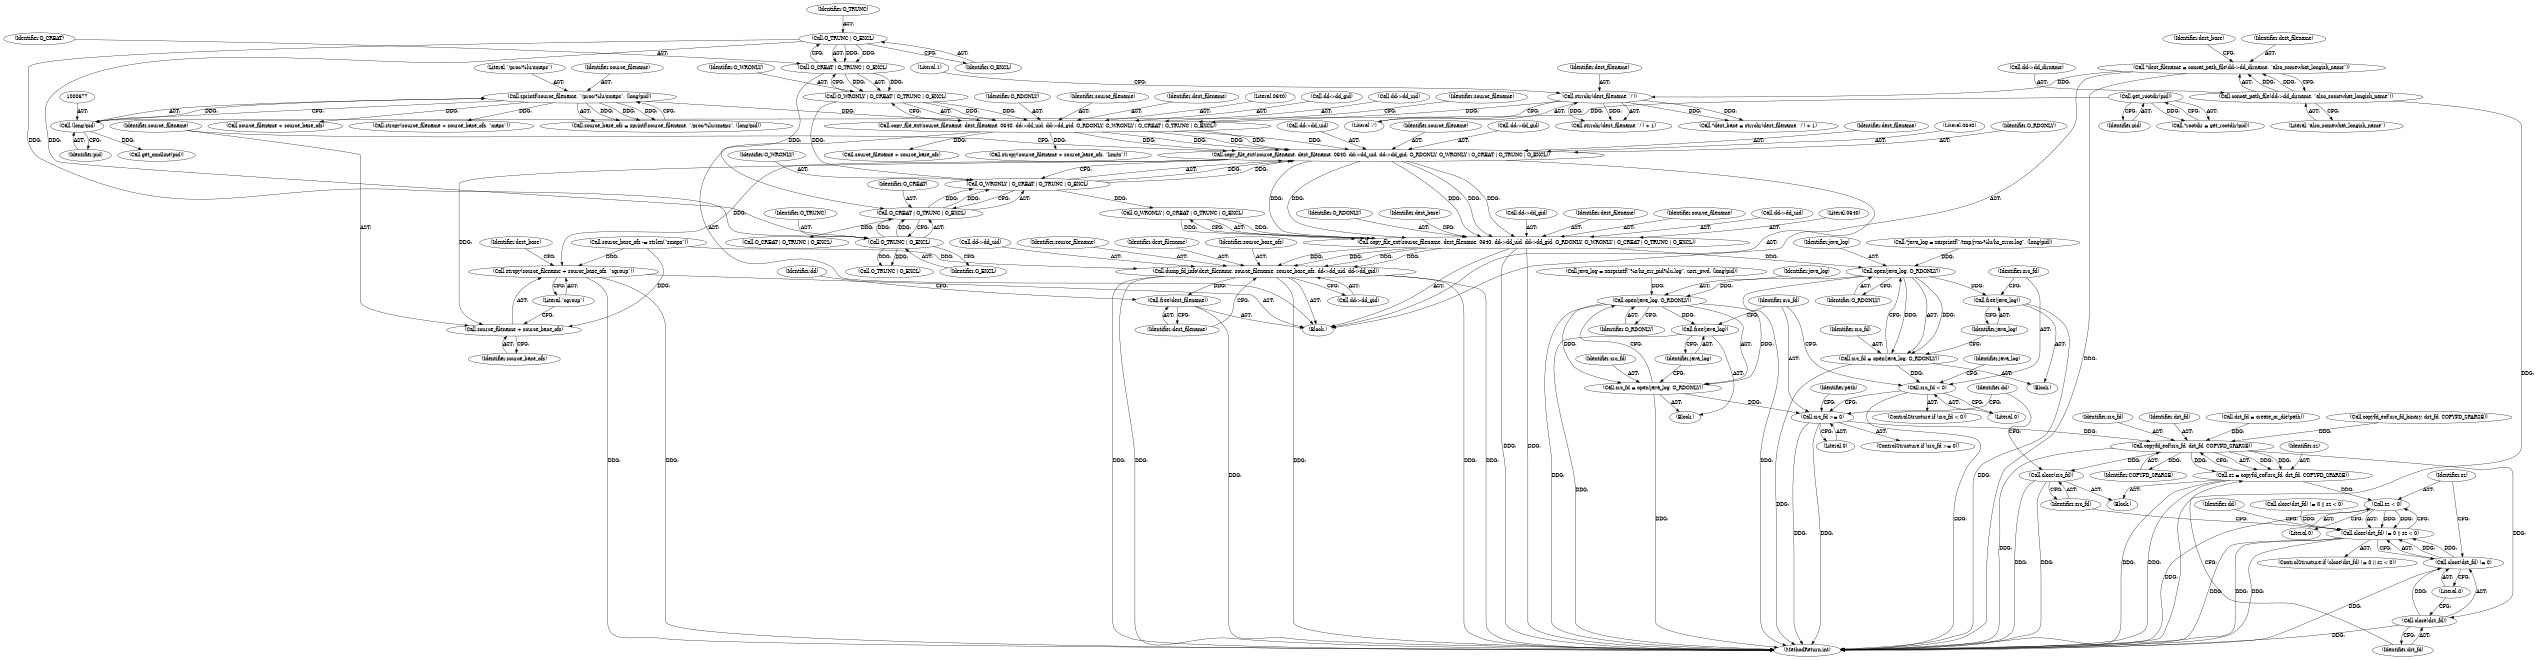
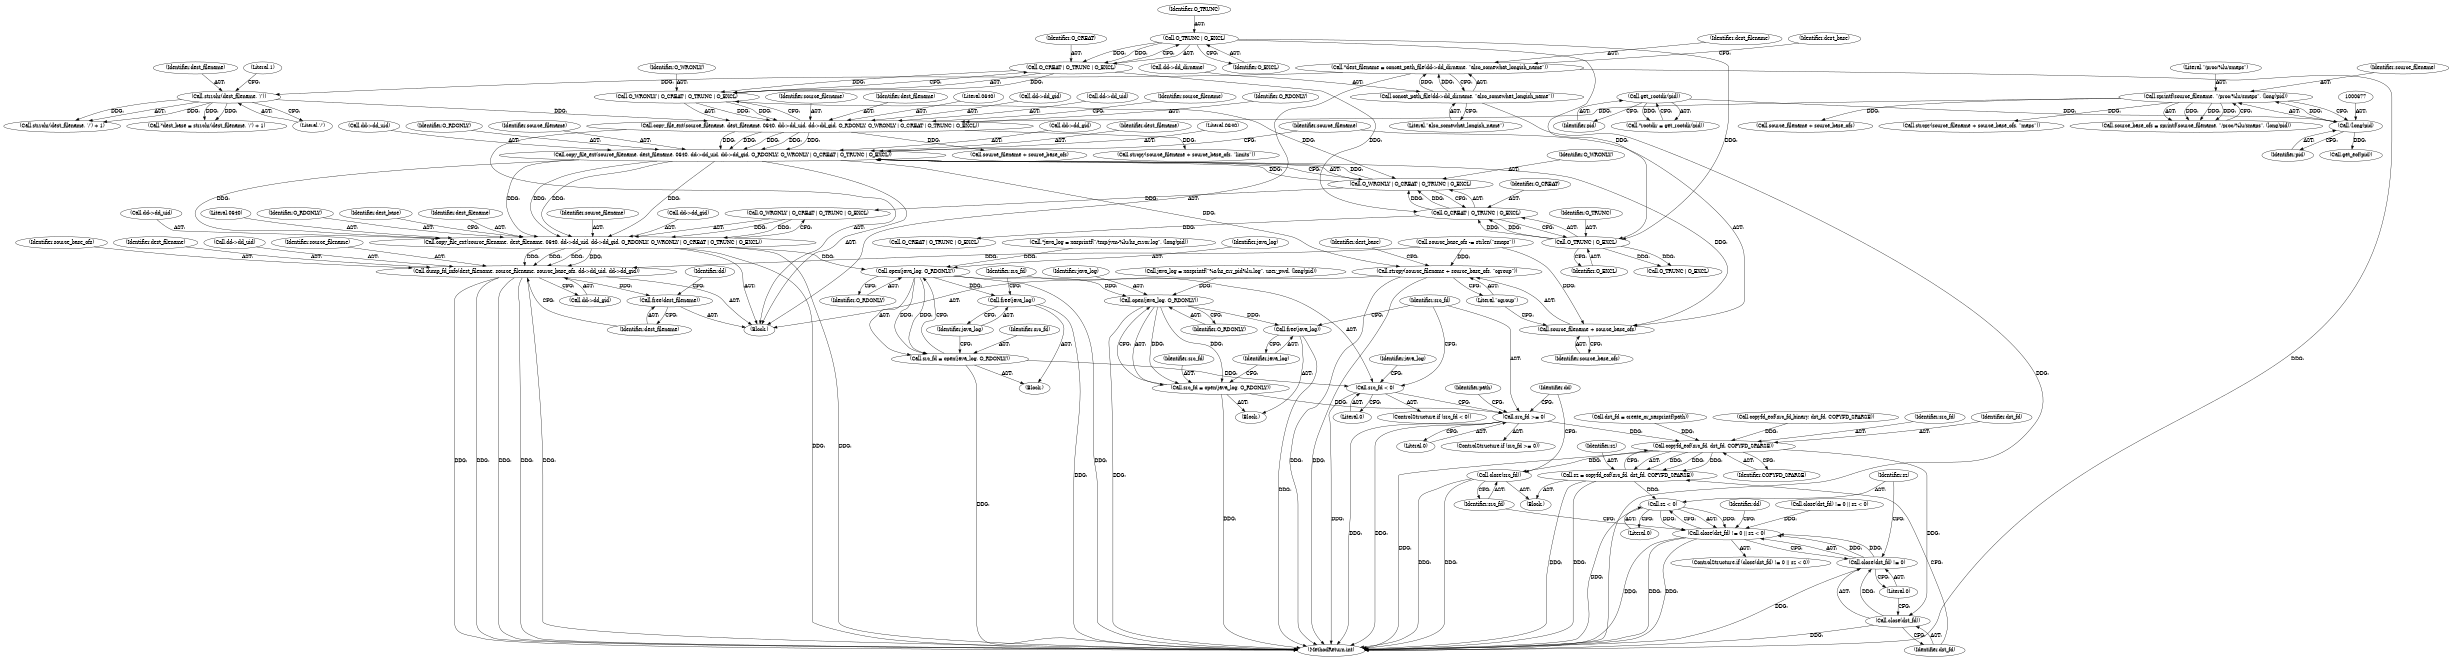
node "(Call,get_cmdline(pid))": label "(Call,get_cmdline(pid))" -> "(Call,get_eof(pid))"
node "(Call,dst_fd = create_or_die(path))": label "(Call,dst_fd = create_or_die(path))" -> "(Call,dst_fd = create_or_xasprintf(path))"
edge "(Call,copyfd_eof(src_fd, dst_fd, COPYFD_SPARSE))" -> "(Identifier,COPYFD_SPARSE)": label "DDG: " -> "CFG: "
edge "(Call,free(dest_filename))" -> "(MethodReturn,int)": removed, label "DDG:"
